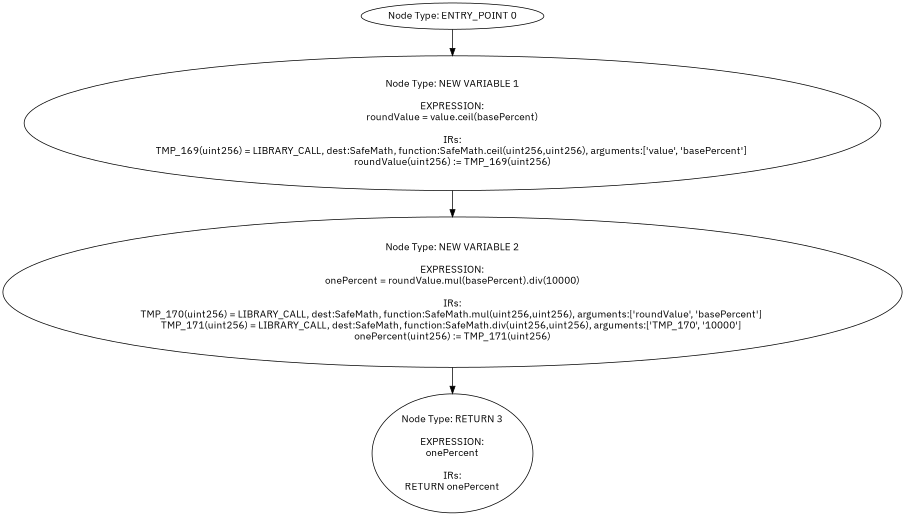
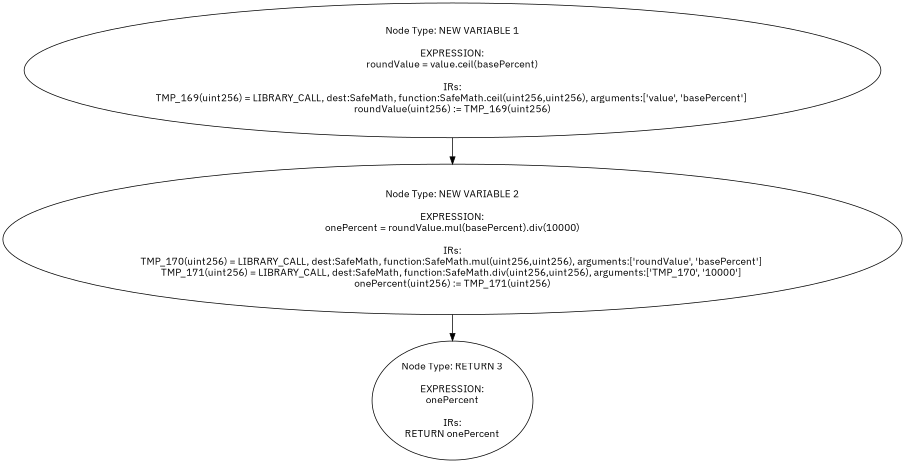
node "Node Type: ENTRY_POINT 0": removed
